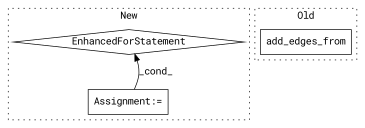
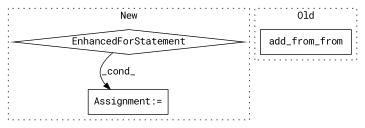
node "add_edges_from": label "add_edges_from" -> "add_from_from"
edge "Assignment:=" -> "EnhancedForStatement": reversed
